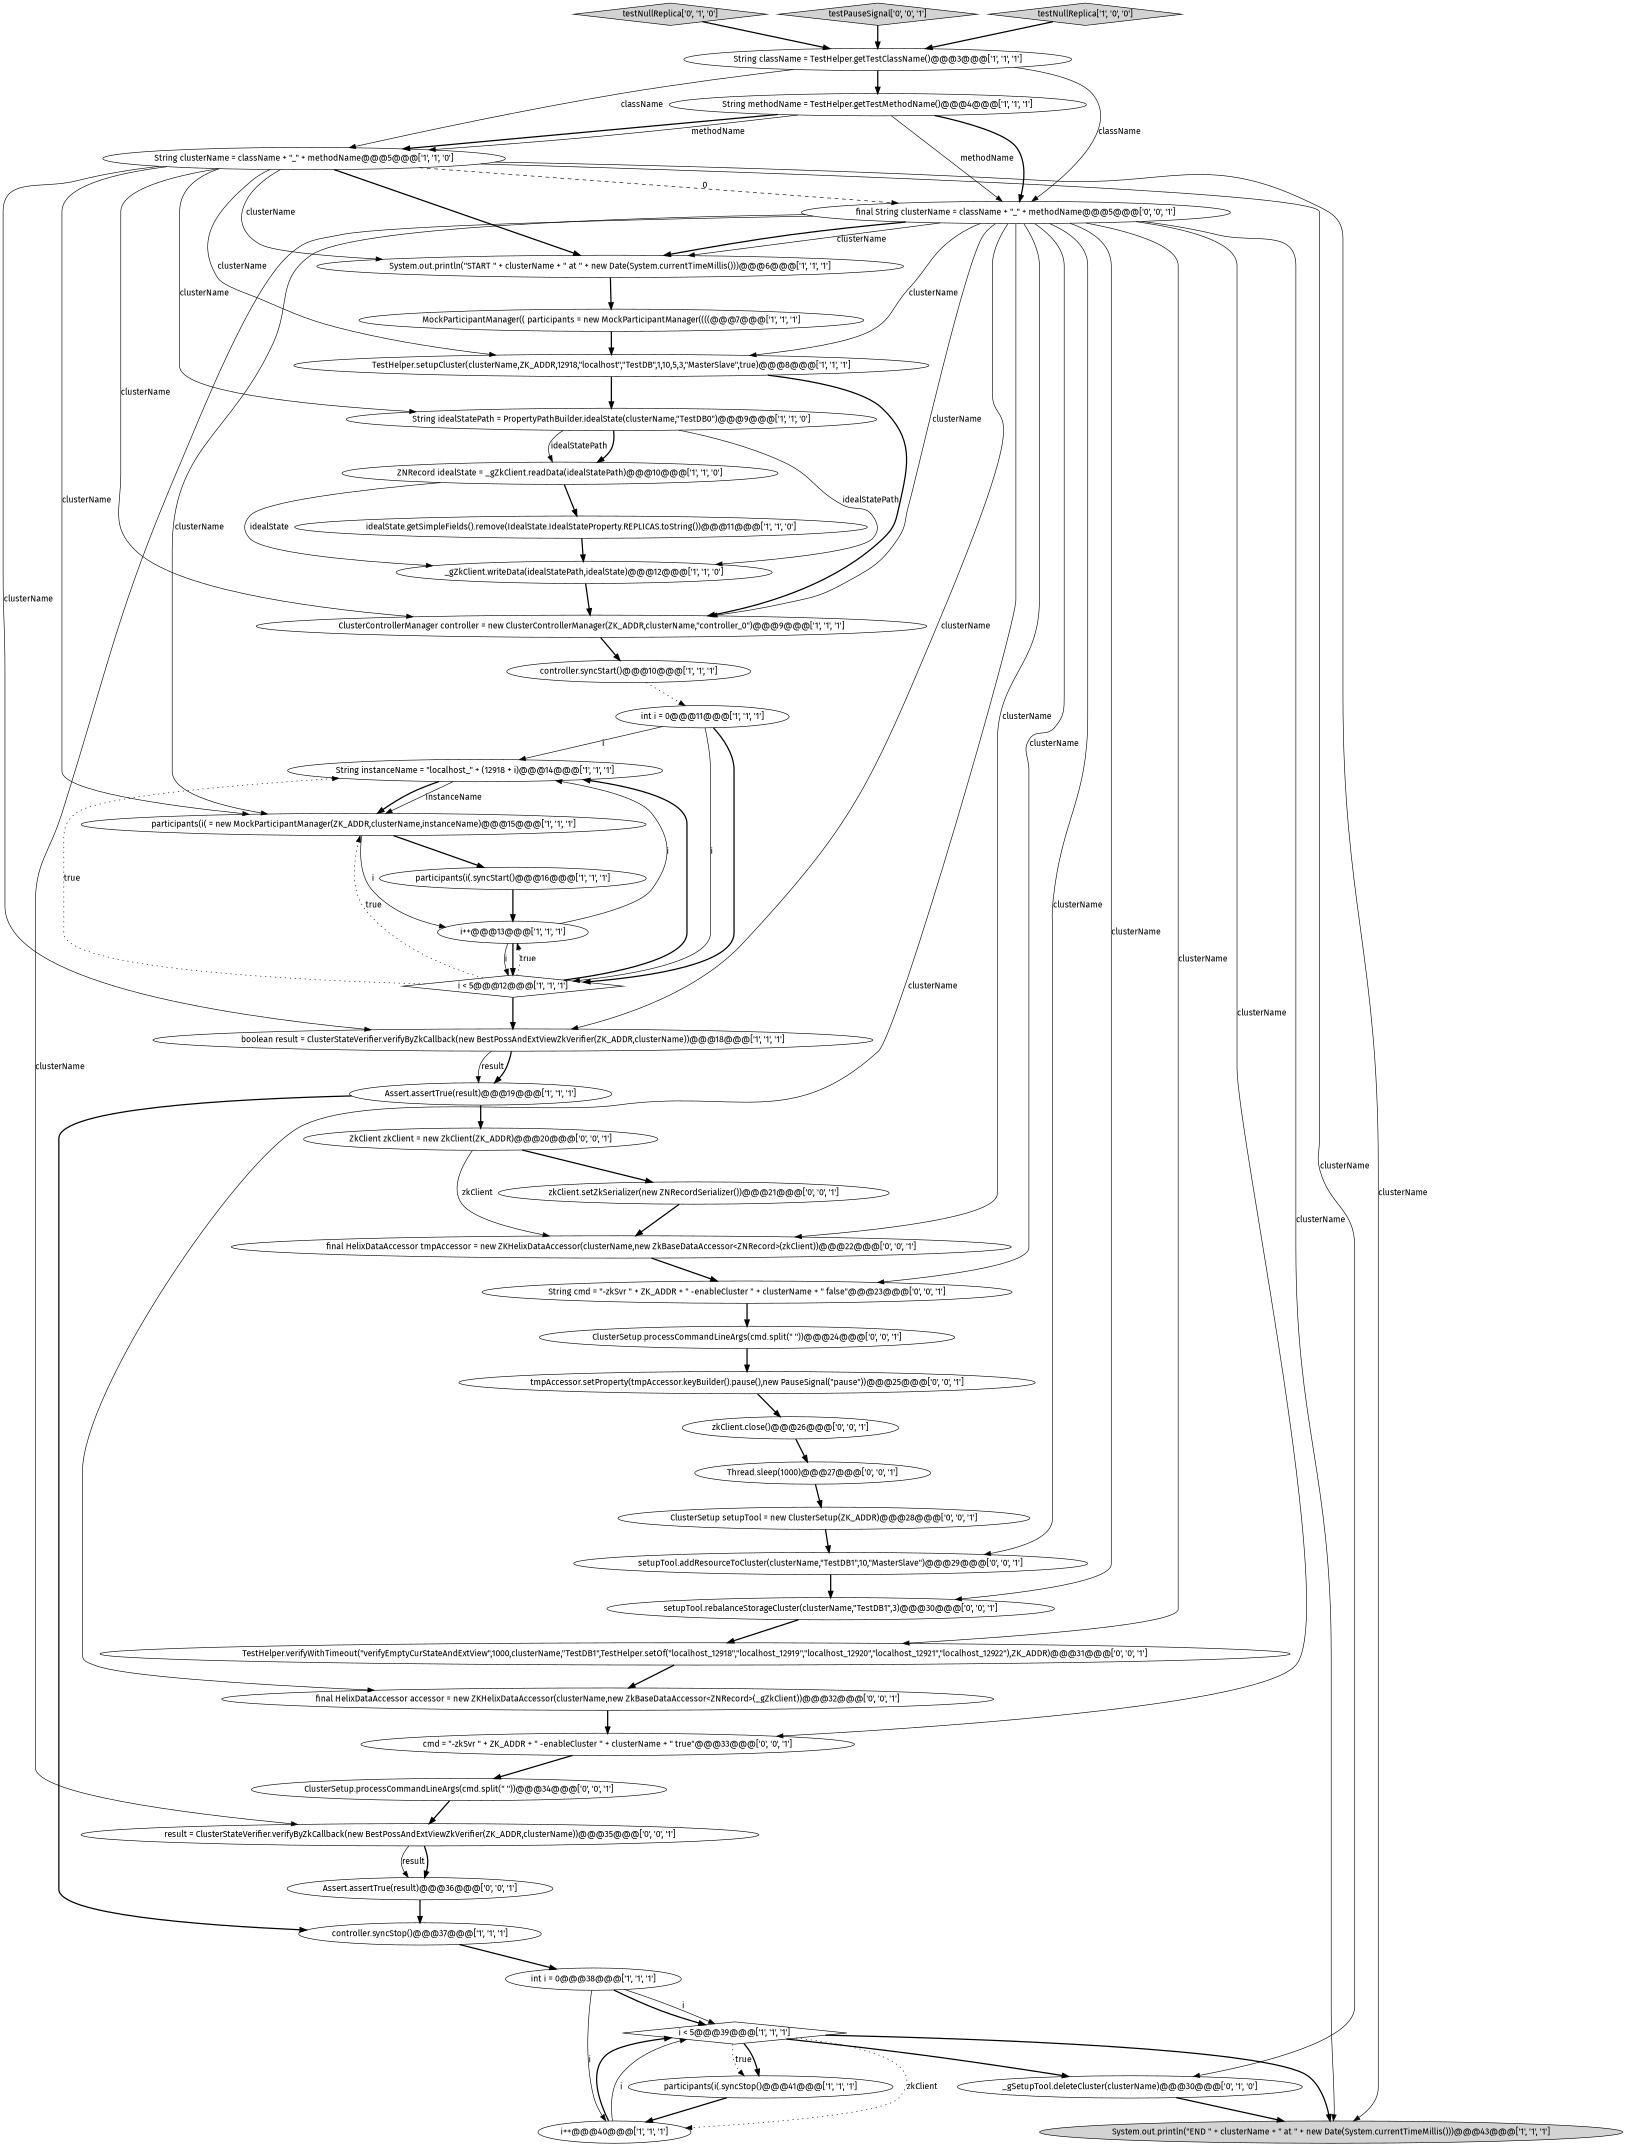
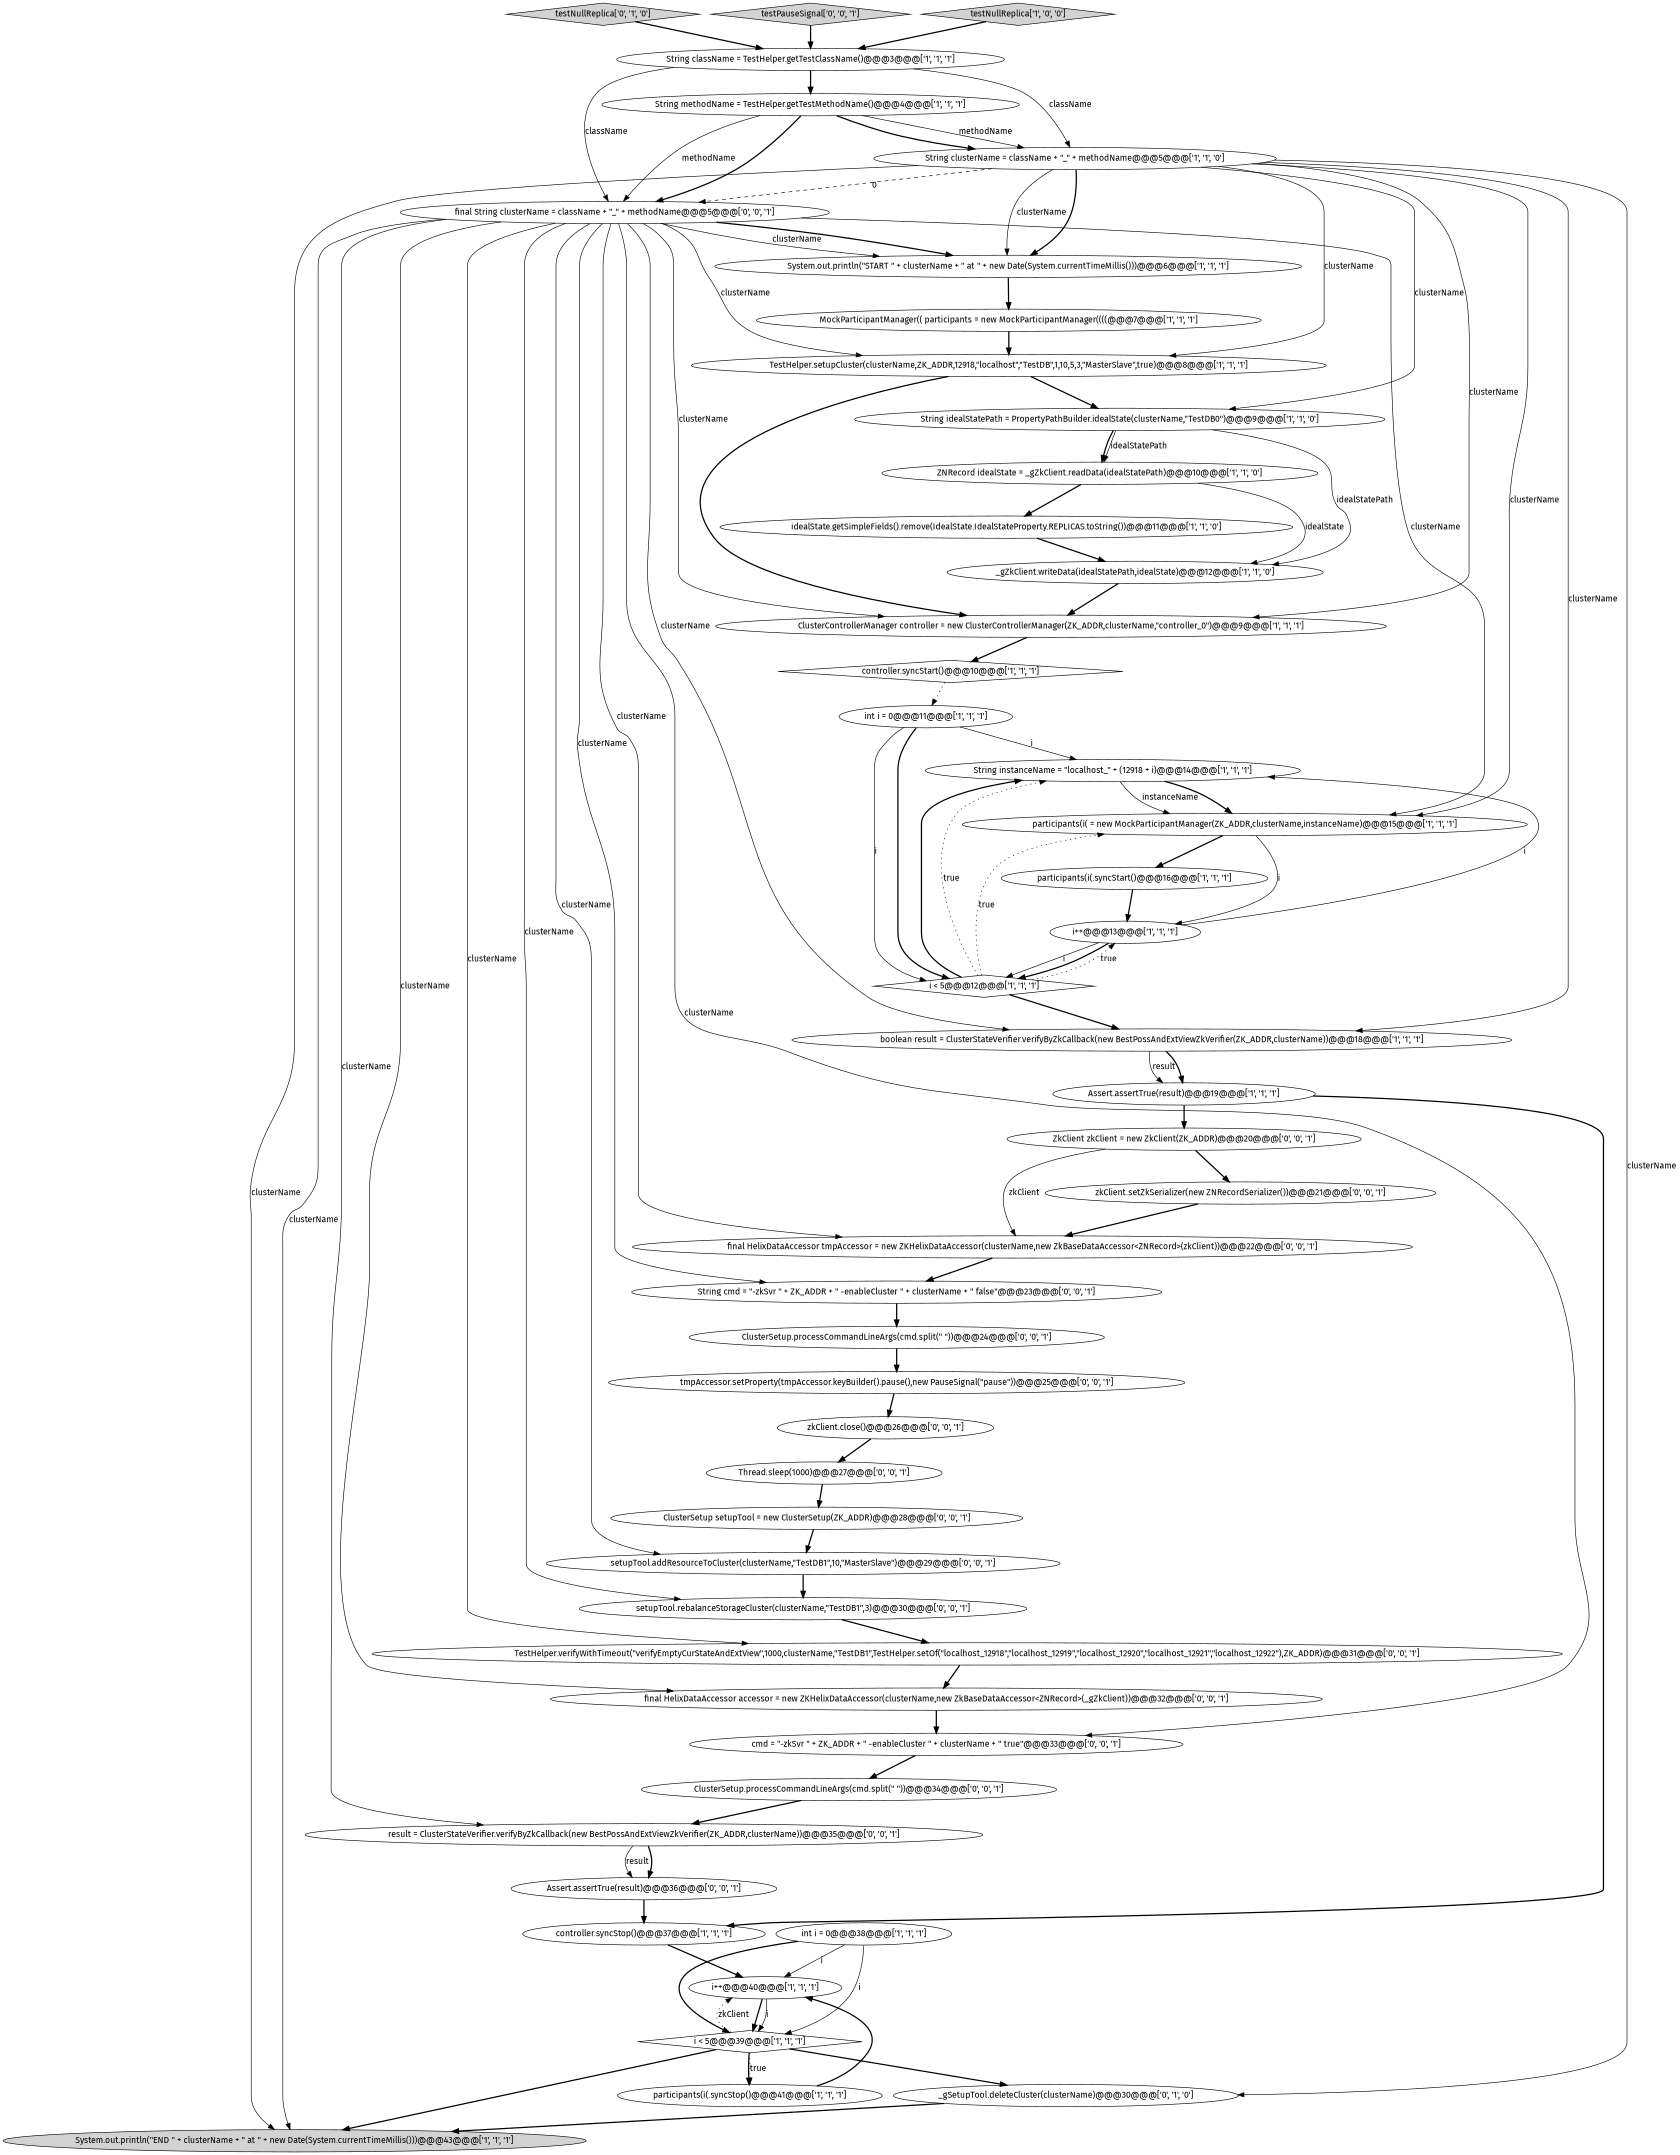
node "controller.syncStart()@@@10@@@['1', '1', '1']": shape ellipse -> diamond
edge "controller.syncStop()@@@37@@@['1', '1', '1']" -> "int i = 0@@@38@@@['1', '1', '1']": now "controller.syncStop()@@@37@@@['1', '1', '1']" -> "i++@@@40@@@['1', '1', '1']"
